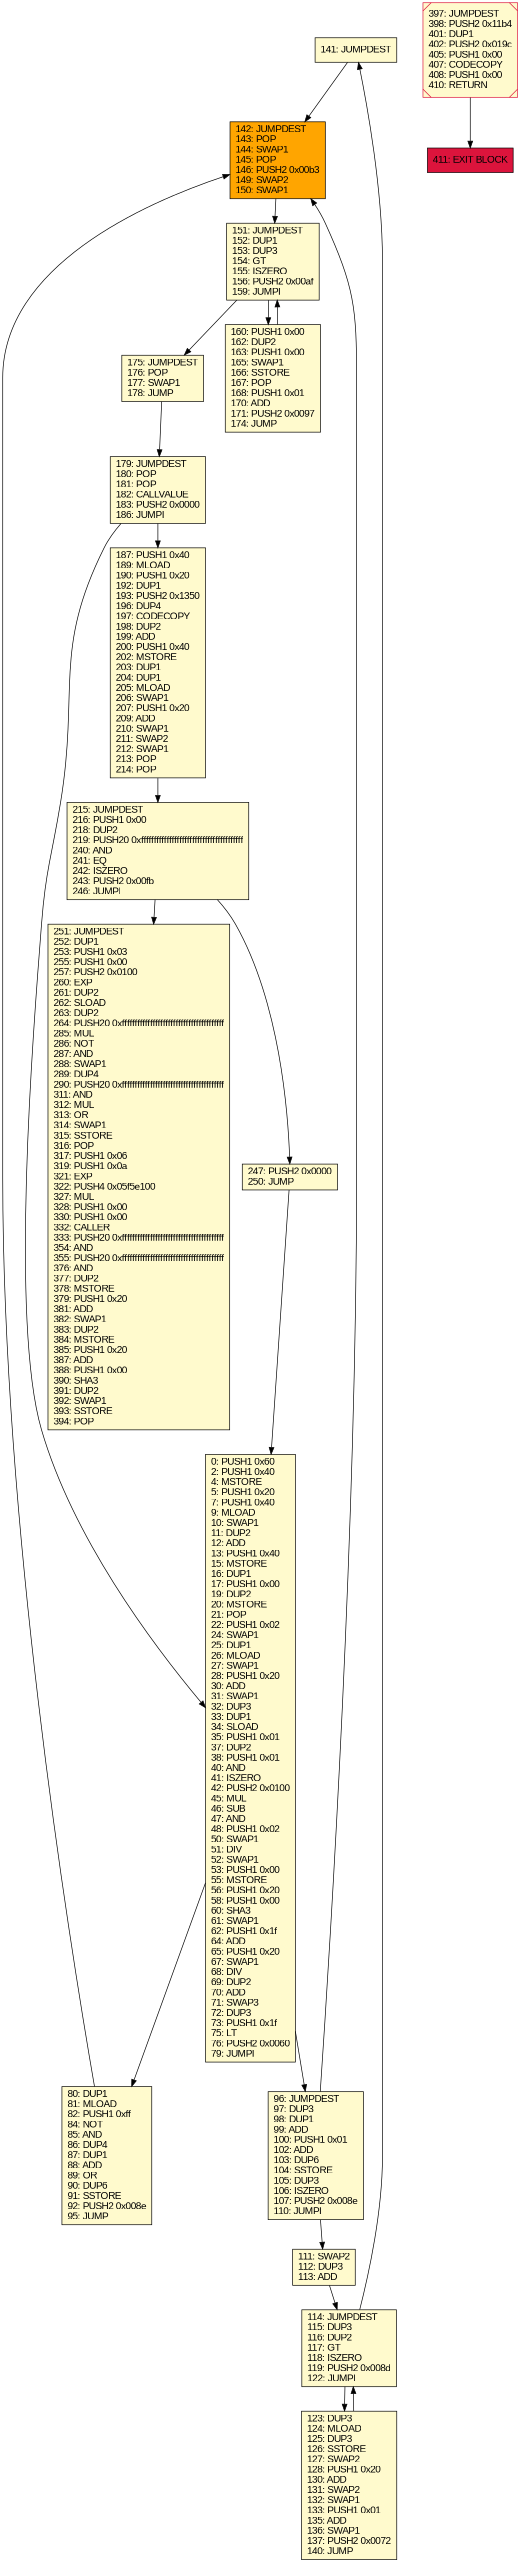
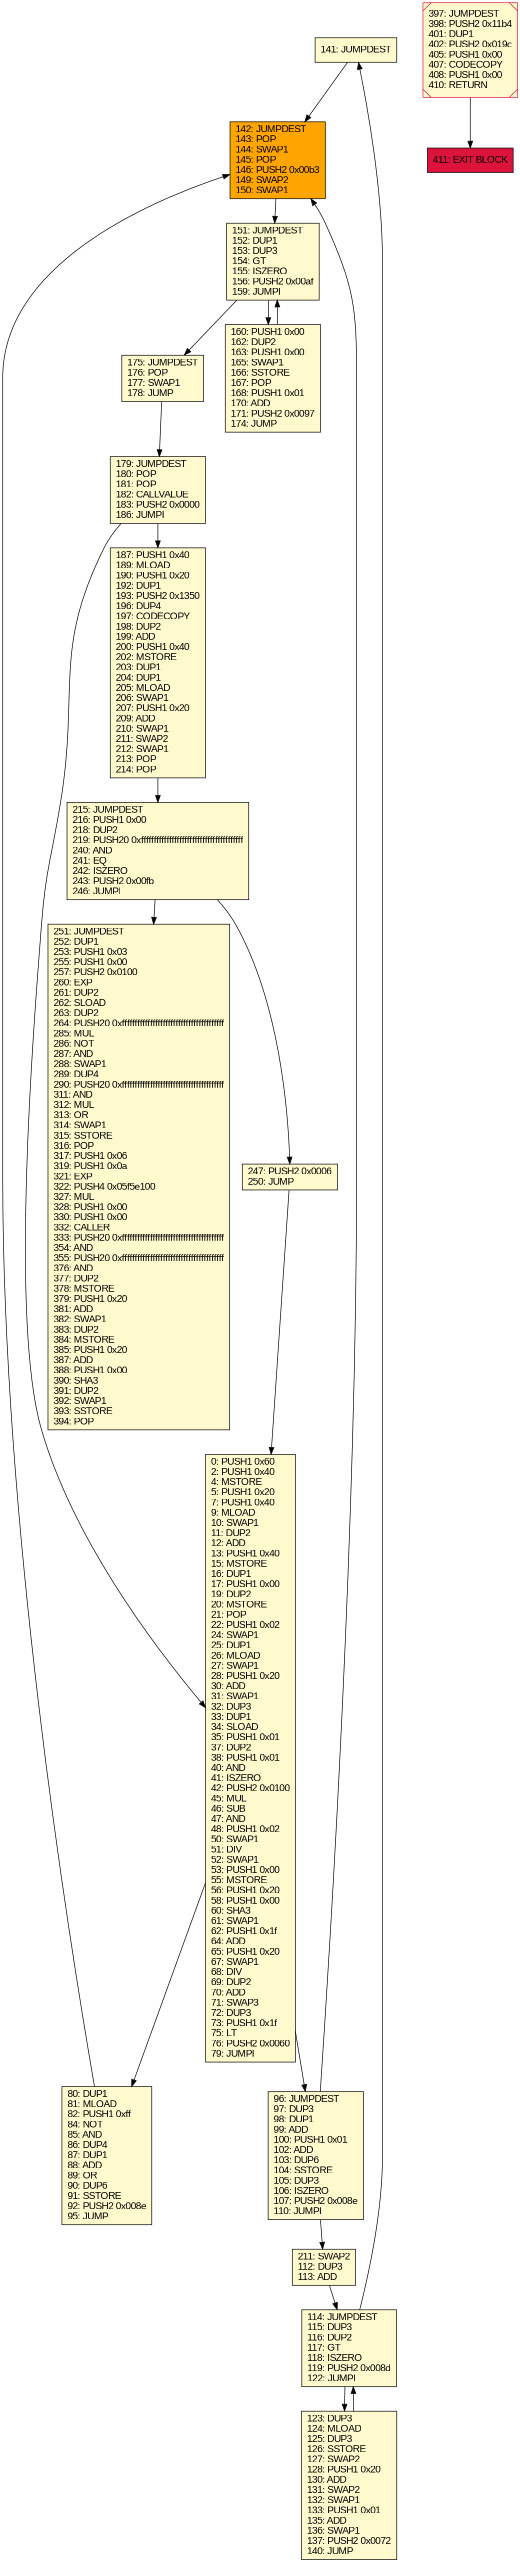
node "247: PUSH2 0x0000 250: JUMP": label "247: PUSH2 0x0000 250: JUMP" -> "247: PUSH2 0x0006 250: JUMP"
node "111: SWAP2 112: DUP3 113: ADD": label "111: SWAP2 112: DUP3 113: ADD" -> "211: SWAP2 112: DUP3 113: ADD"
